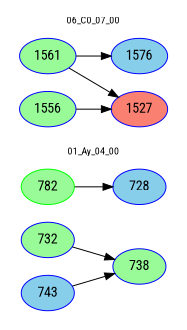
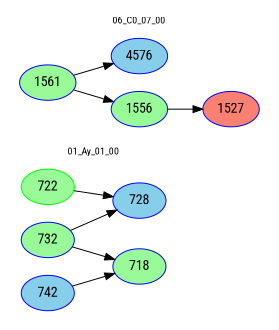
node "1576": label "1576" -> "4576"
edge "1561" -> "1527": now "1561" -> "1556"
cluster "01_Ay_04_00": label "01_Ay_04_00" -> "01_Ay_01_00"
node "782": label "782" -> "722"
edge "732" -> "728": added
node "738": label "738" -> "718"
node "743": label "743" -> "742"
